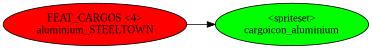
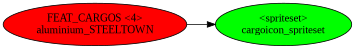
node "<spriteset> cargoicon_aluminium": label "<spriteset> cargoicon_aluminium" -> "<spriteset> cargoicon_spriteset"
